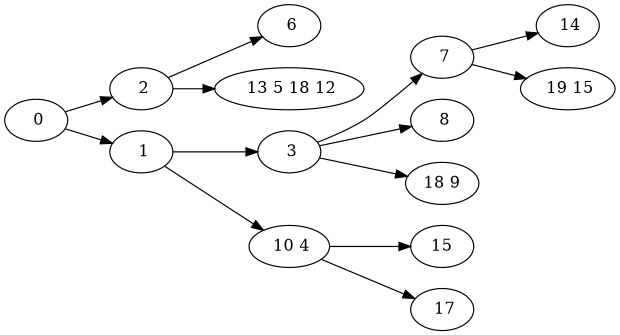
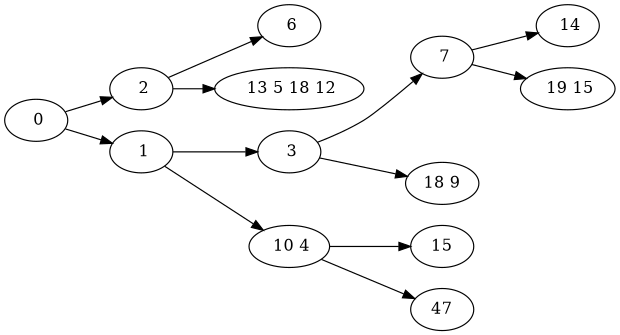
node "8": removed
node "17": label "17" -> "47"
